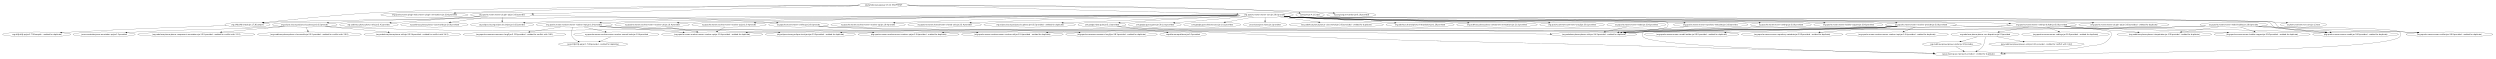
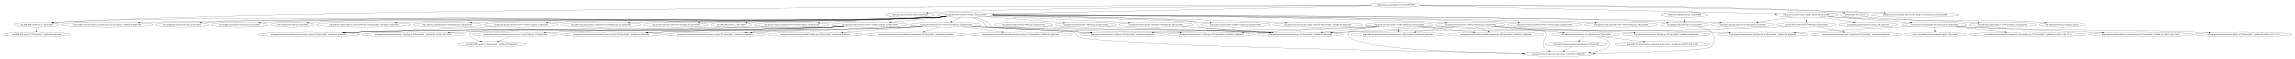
node "org.slf4j:slf4j-api:jar:1.7.36:compile": added
edge "com.google.inject:guice:jar:5.1.0:provided" -> "aopalliance:aopalliance:jar:1.0:provided": reversed
node "org.codehaus.plexus:plexus-cipher:jar:2.0:provided": label "org.codehaus.plexus:plexus-cipher:jar:2.0:provided" -> "org.codehaus.plexus:plexus-bytedeco:jar:2.0:provided"
